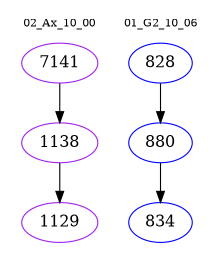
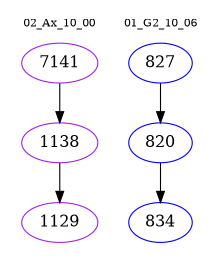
node "828": label "828" -> "827"
node "880": label "880" -> "820"
